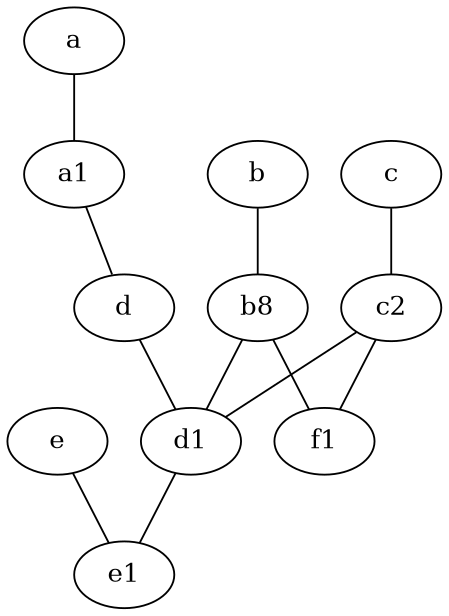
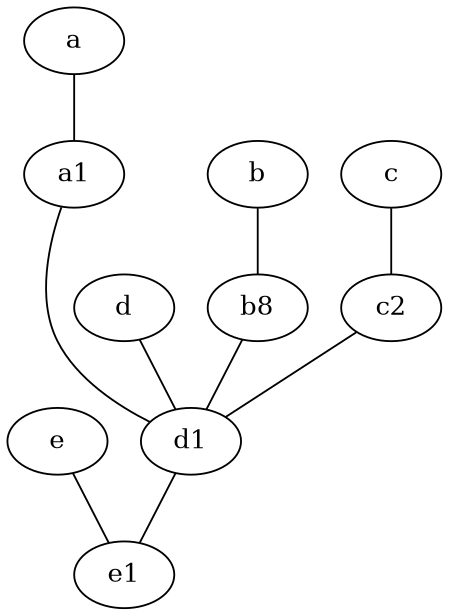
edge "a1" -- "d": now "a1" -- "d1"
node "f1": removed
